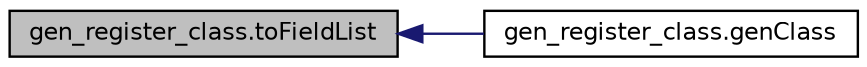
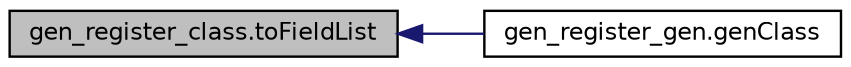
node "gen_register_class.genClass": label "gen_register_class.genClass" -> "gen_register_gen.genClass"
